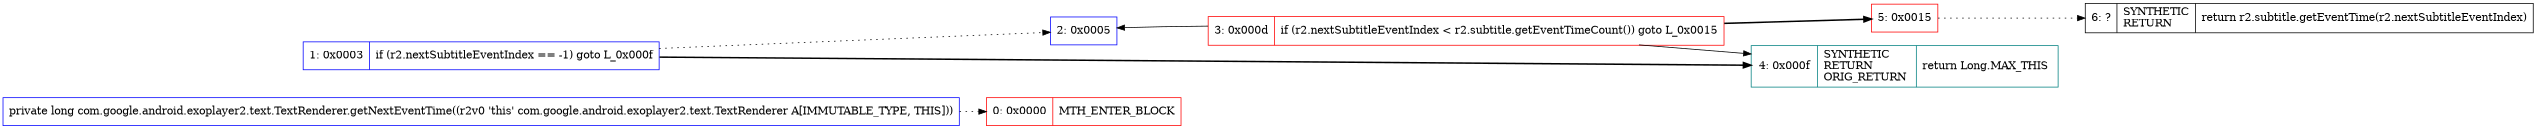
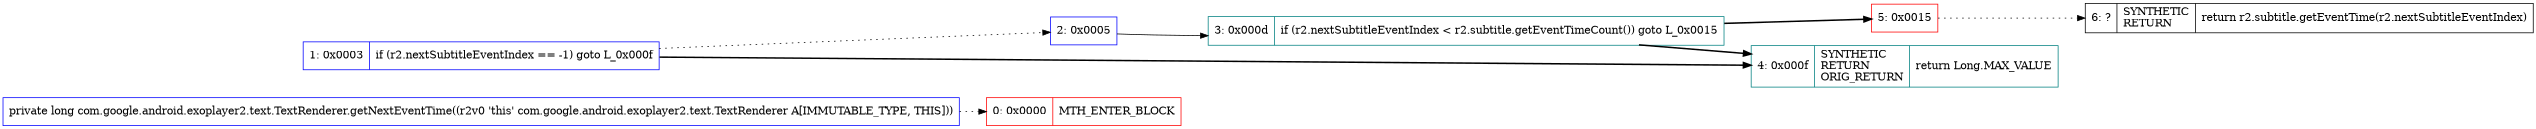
edge "3: 0x000d" -> "2: 0x0005": reversed
node "3: 0x000d": color red -> teal
edge "3: 0x000d" -> "4: 0x000f": style solid -> bold
node "4: 0x000f": text "return Long.MAX_THIS" -> "return Long.MAX_VALUE"
